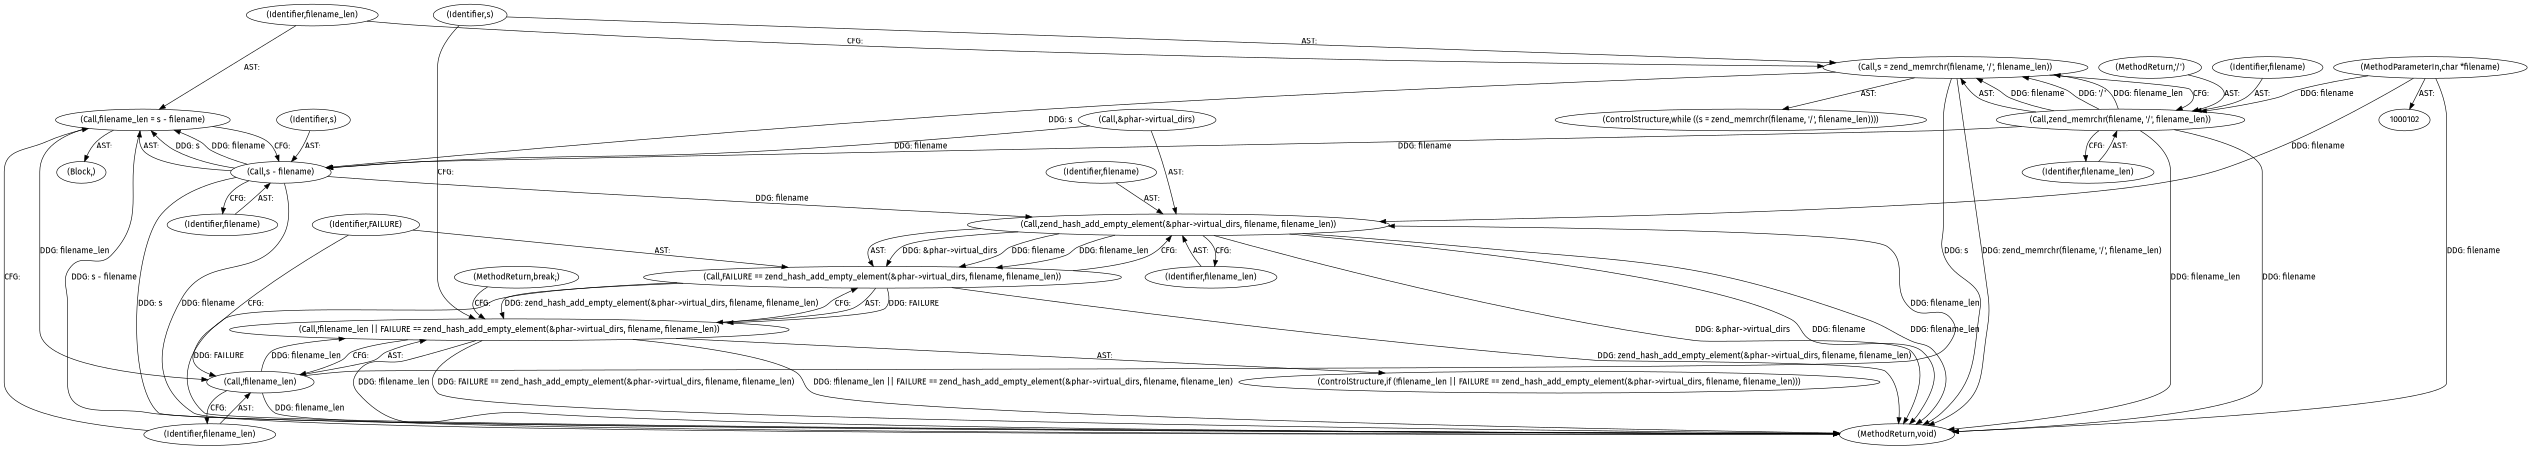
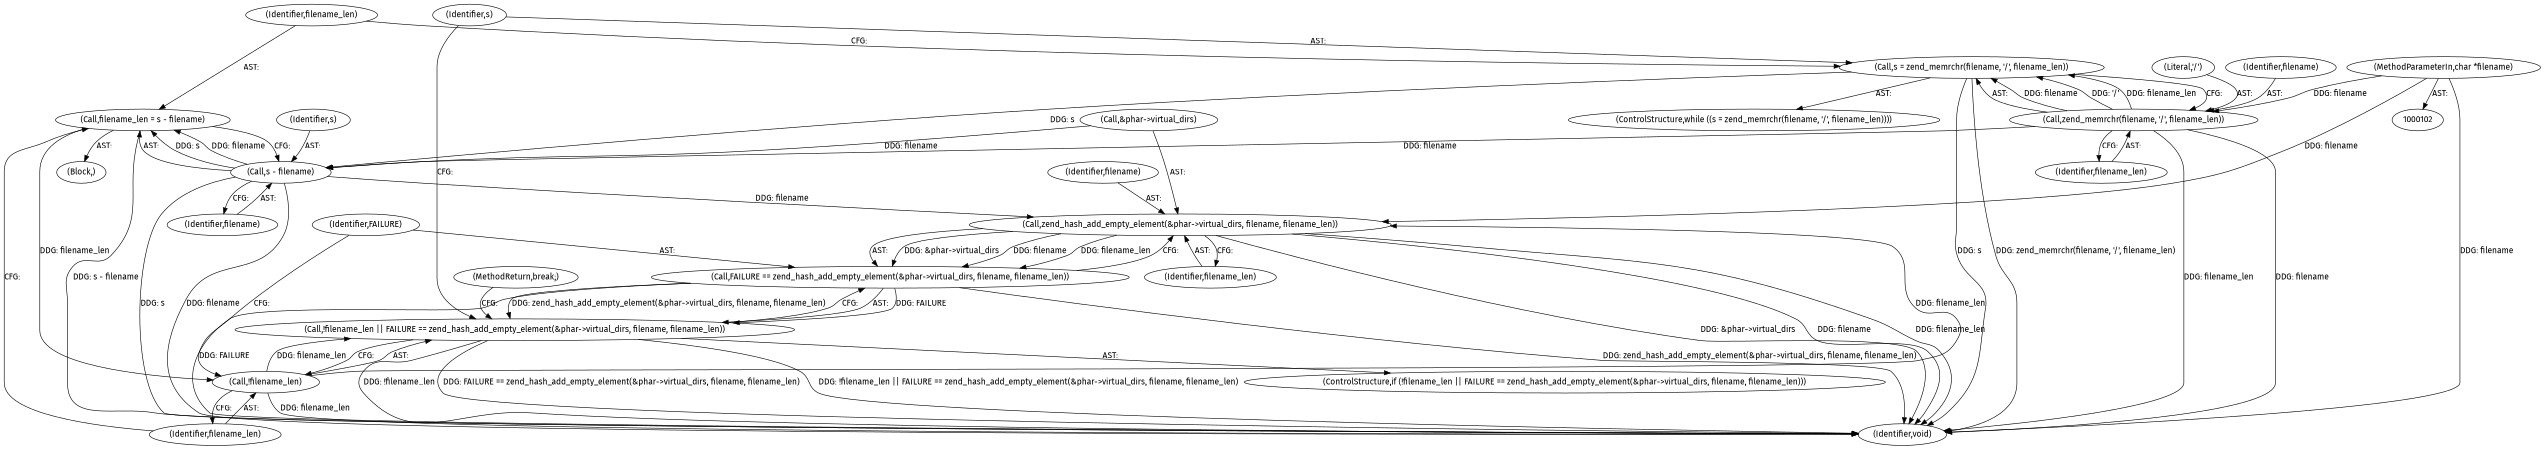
node "(MethodReturn,'/')": label "(MethodReturn,'/')" -> "(Literal,'/')"
node "(MethodReturn,void)": label "(MethodReturn,void)" -> "(Identifier,void)"
